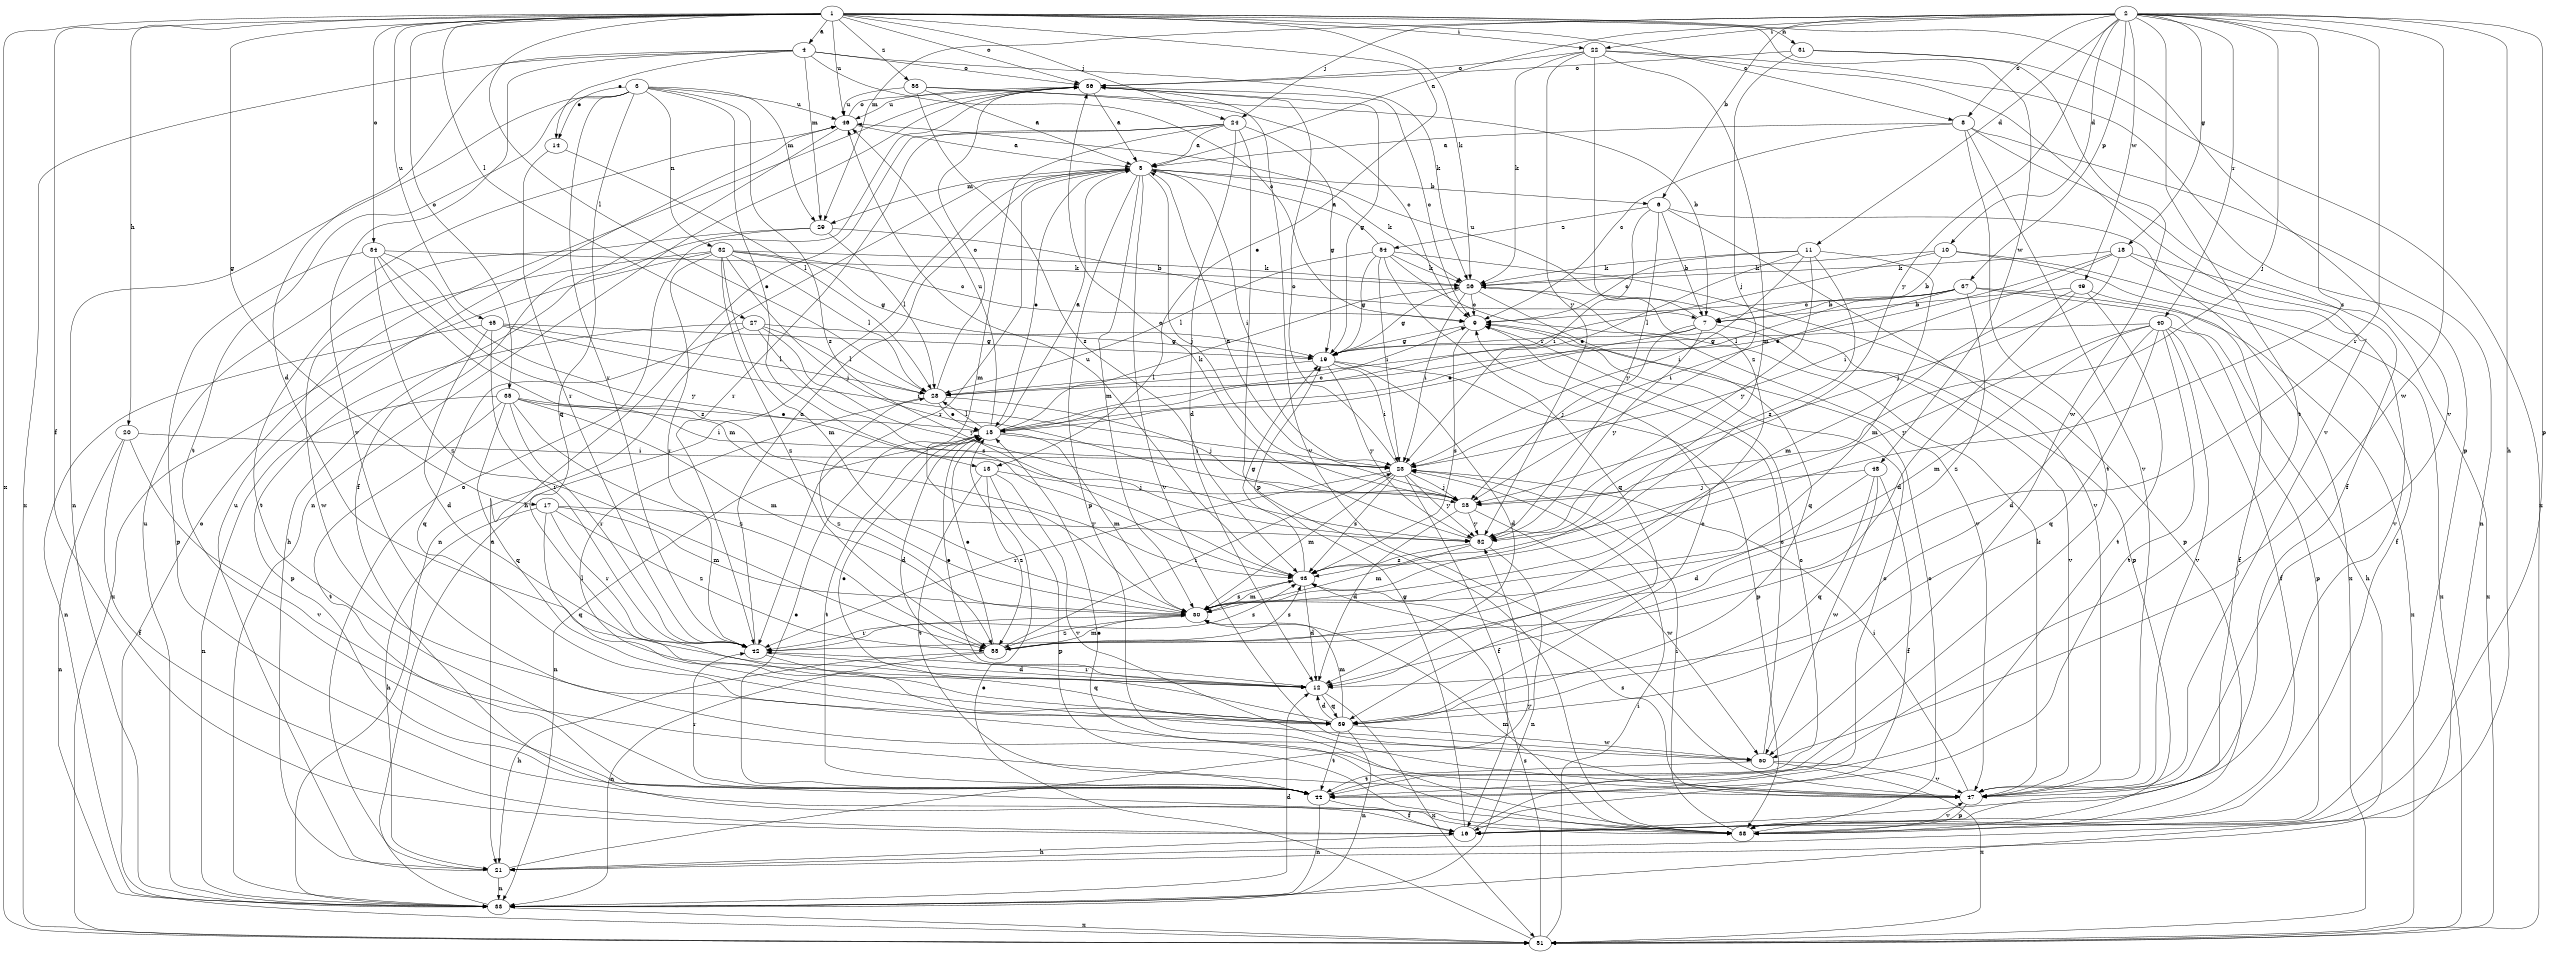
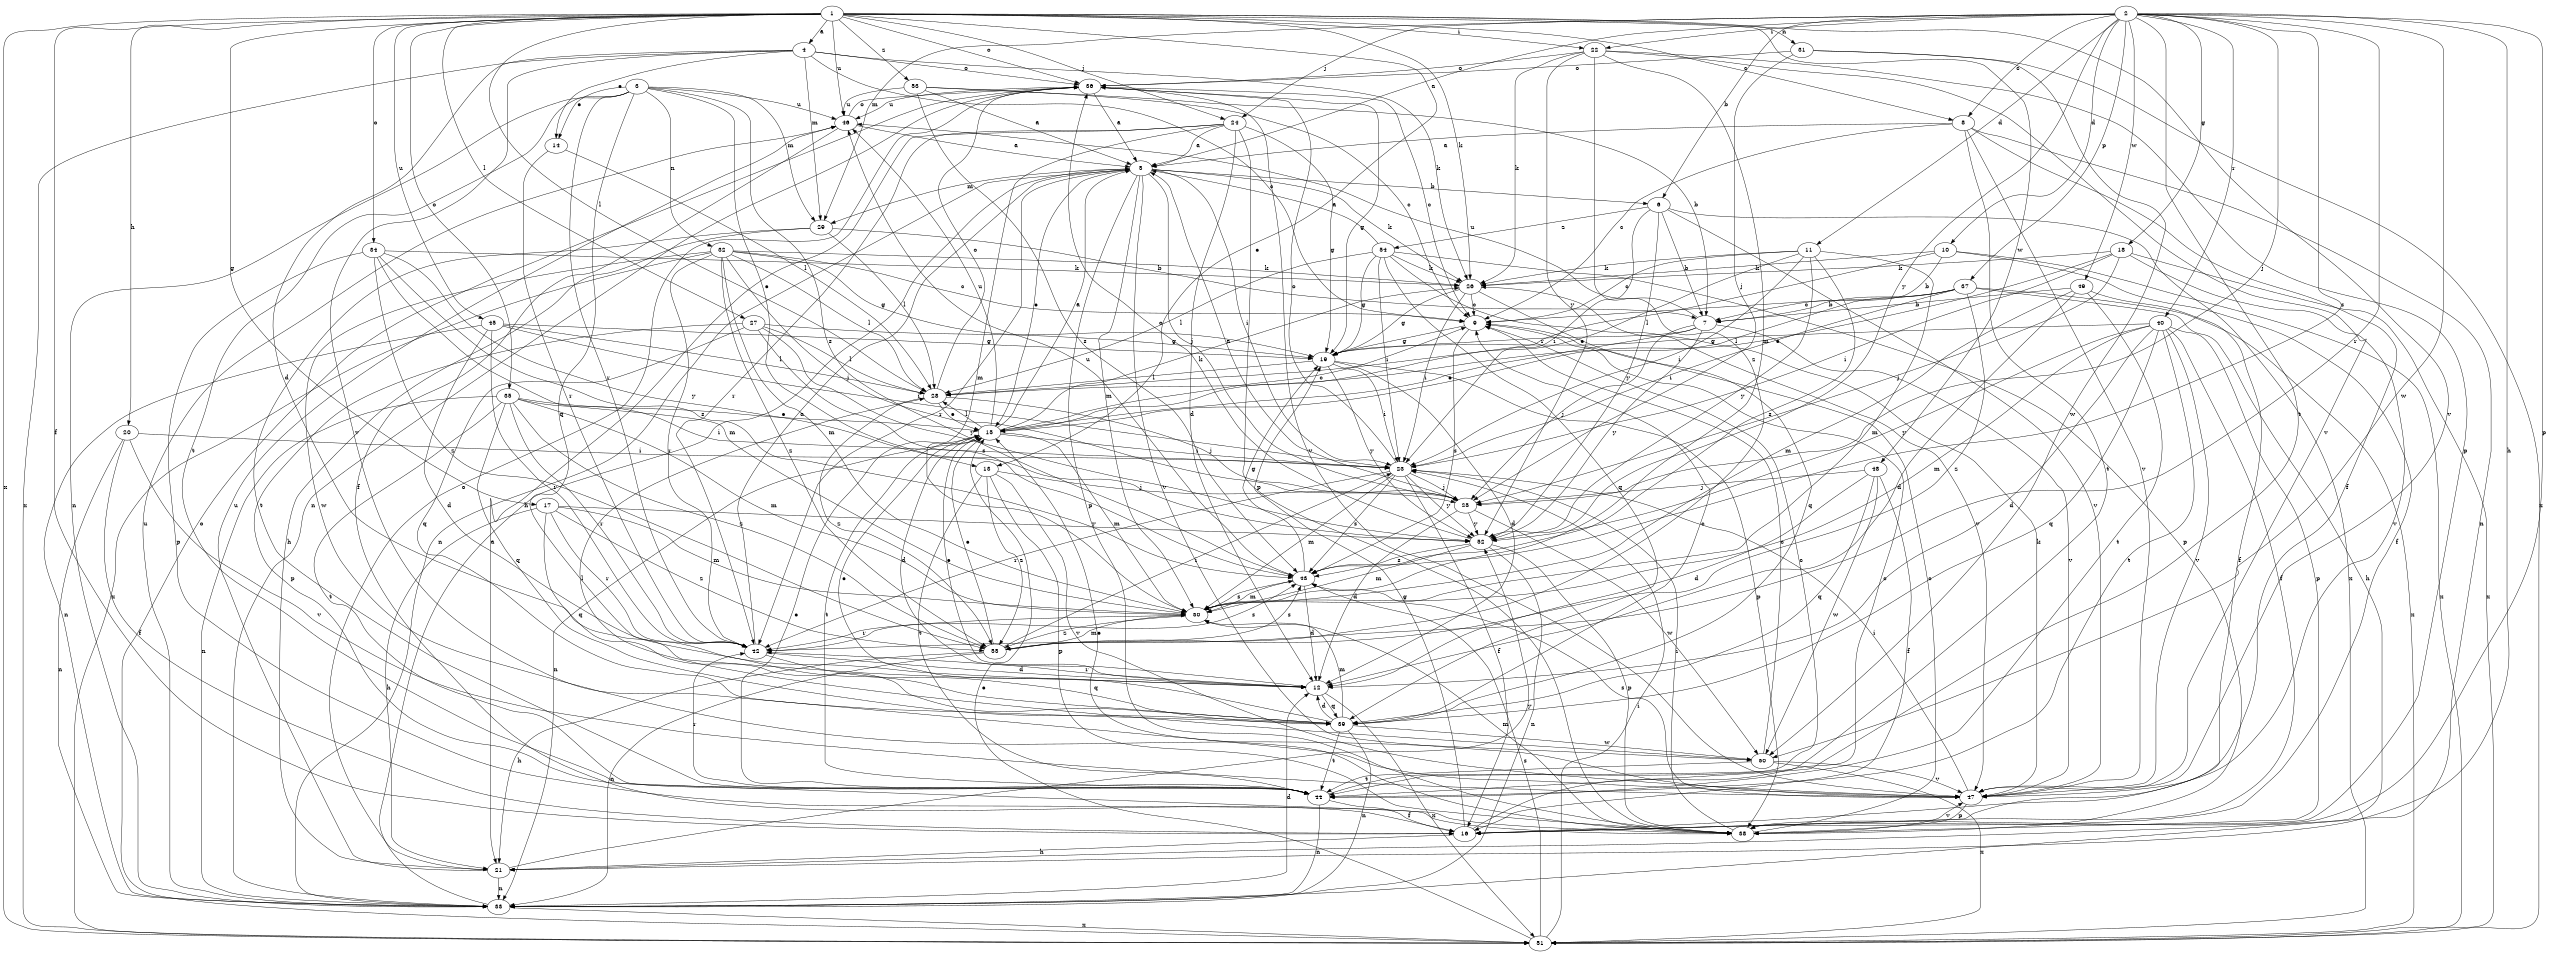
edge "26" -> "38": now "52" -> "38"
